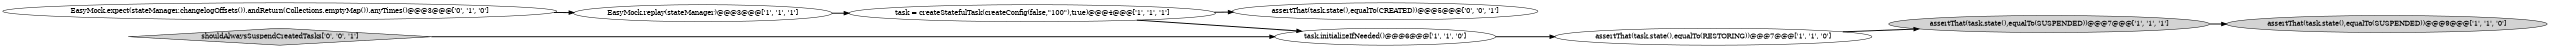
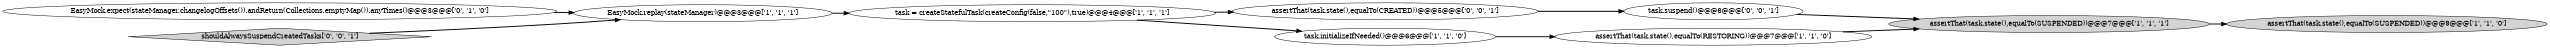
node "task.suspend()@@@6@@@['0', '0', '1']": added
edge "shouldAlwaysSuspendCreatedTasks['0', '0', '1']" -> "task.initializeIfNeeded()@@@6@@@['1', '1', '0']": now "shouldAlwaysSuspendCreatedTasks['0', '0', '1']" -> "EasyMock.replay(stateManager)@@@3@@@['1', '1', '1']"
